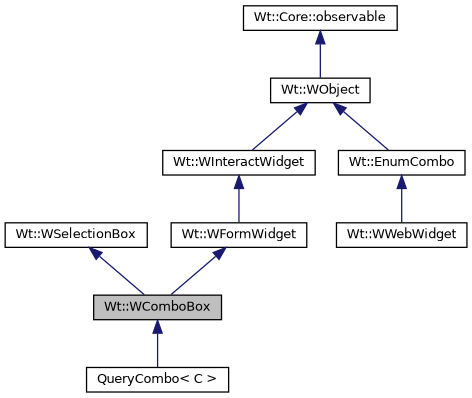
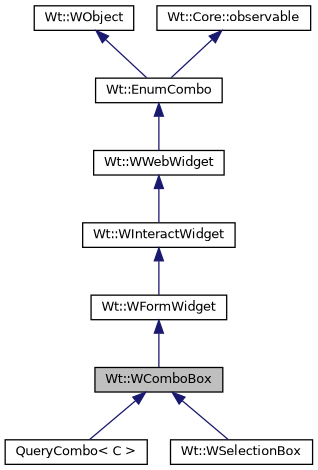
edge "Wt::WObject" -> "Wt::Core::observable": now "Wt::EnumCombo" -> "Wt::Core::observable"
edge "Wt::WInteractWidget" -> "Wt::WObject": now "Wt::WInteractWidget" -> "Wt::WWebWidget"
edge "Wt::WComboBox" -> "Wt::WSelectionBox": reversed
